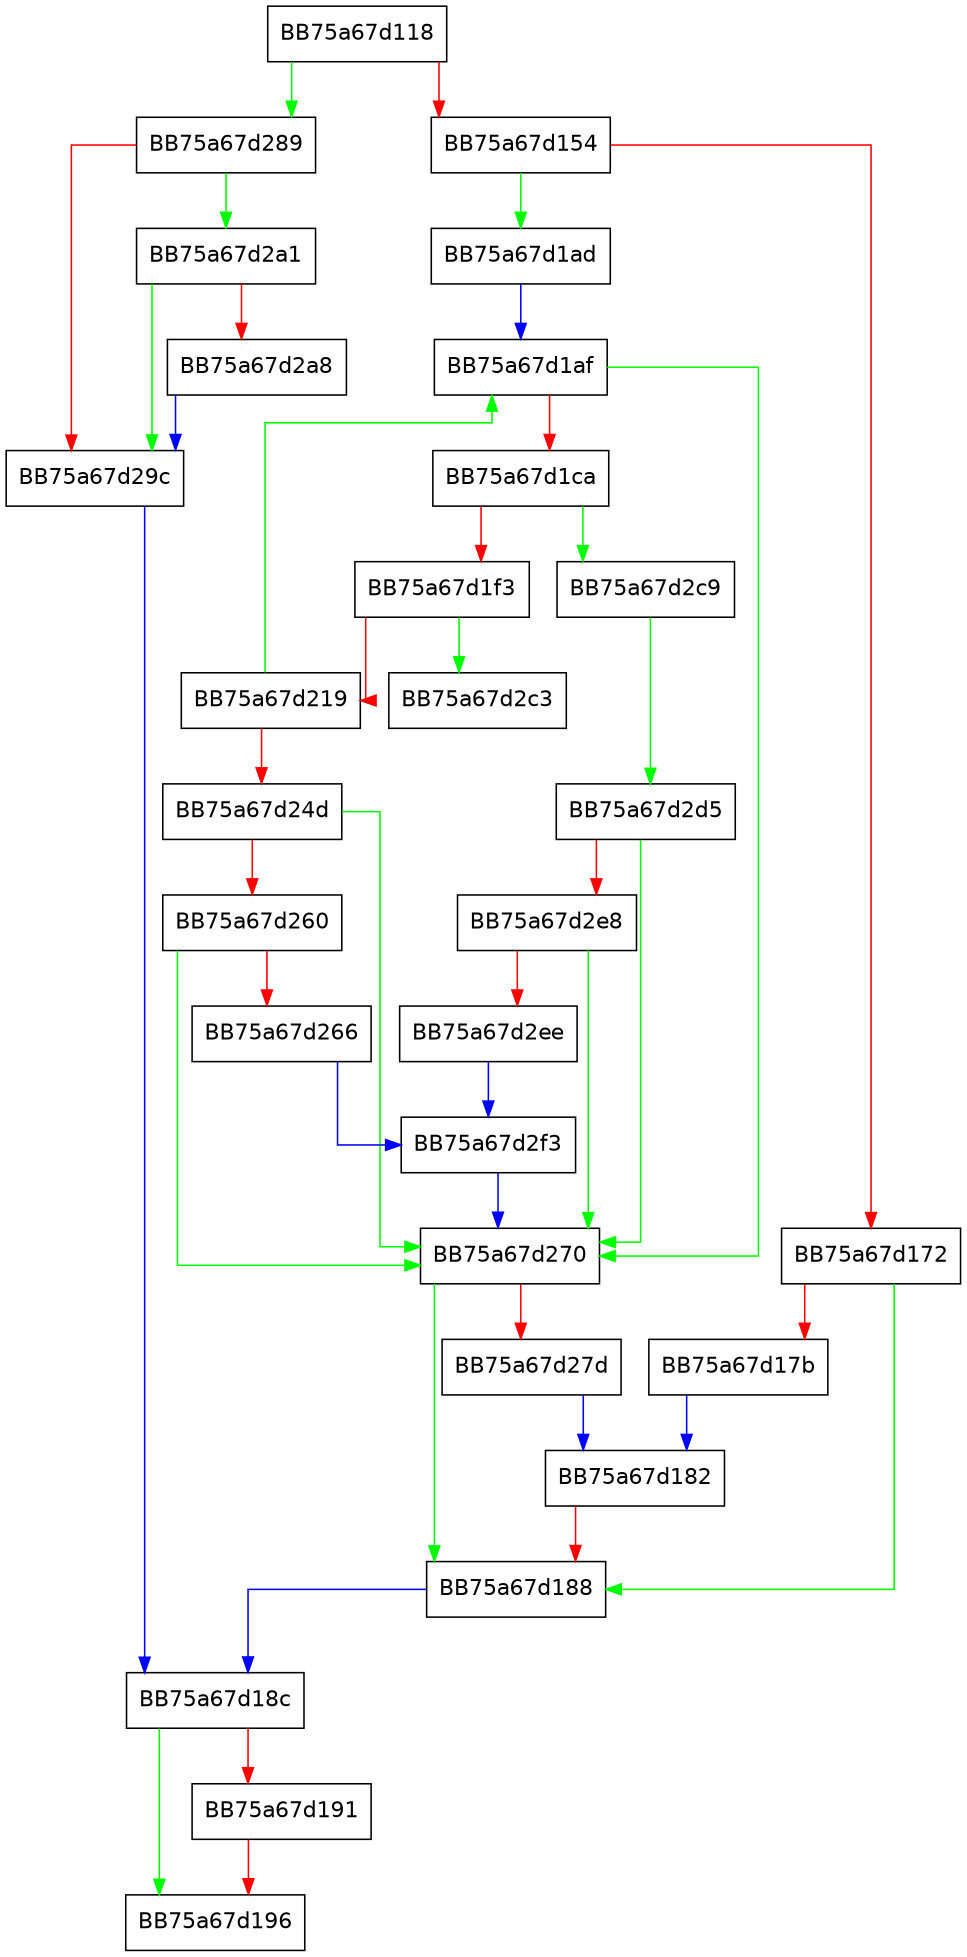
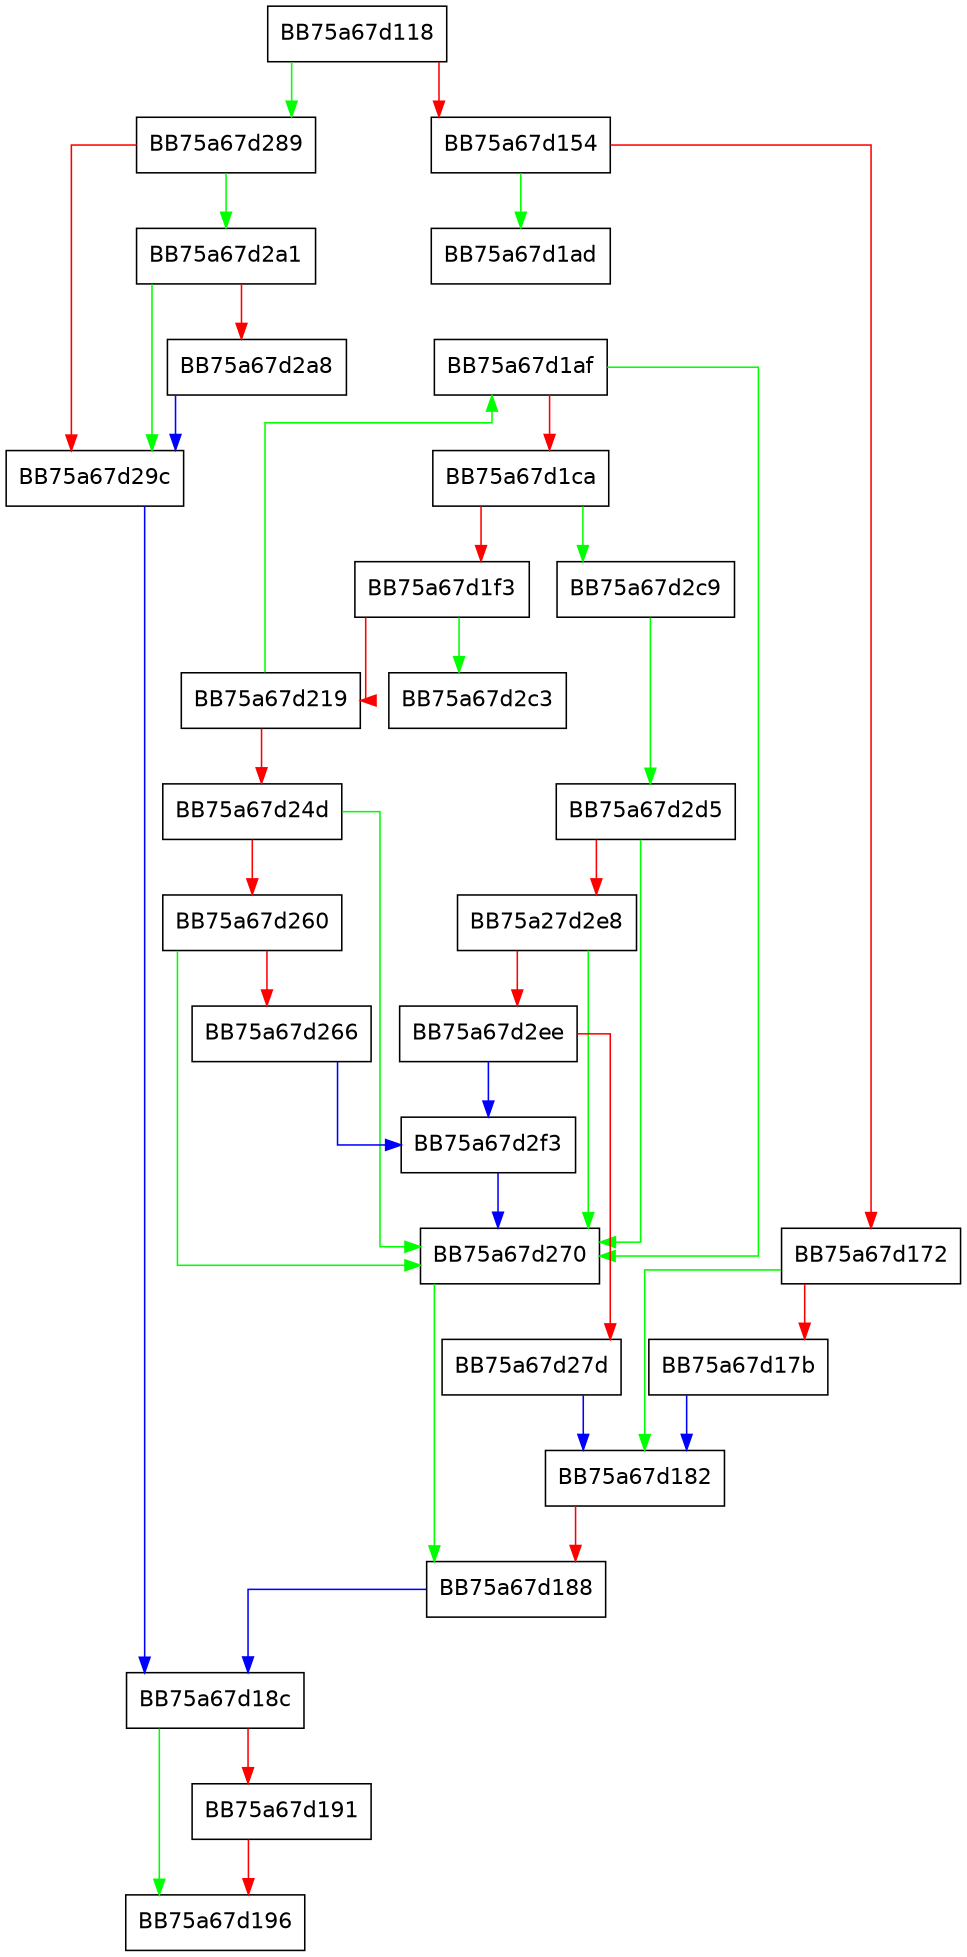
edge "BB75a67d1ad" -> "BB75a67d1af": removed
node "BB75a67d2e8": label "BB75a67d2e8" -> "BB75a27d2e8"
edge "BB75a67d270" -> "BB75a67d27d": now "BB75a67d2ee" -> "BB75a67d27d"
edge "BB75a67d172" -> "BB75a67d188": now "BB75a67d172" -> "BB75a67d182"
